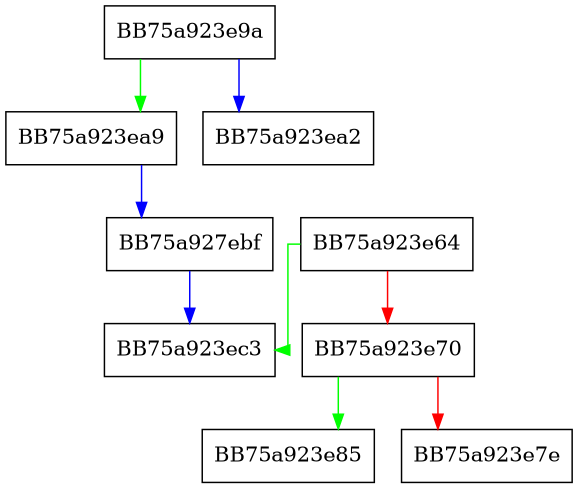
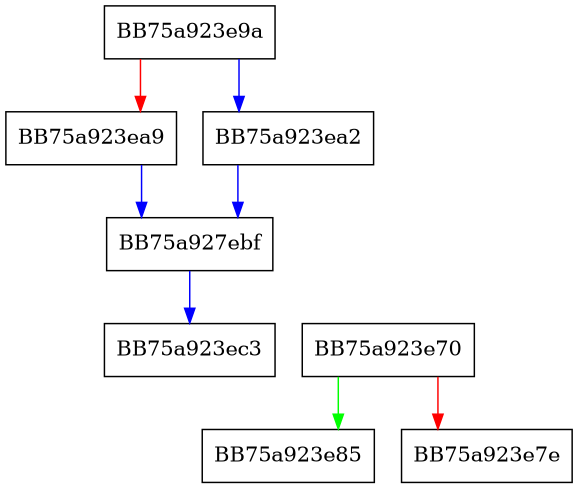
edge "BB75a923e9a" -> "BB75a923ea9": color green -> red
edge "BB75a923ea2" -> "BB75a927ebf": added
node "BB75a923e64": removed
